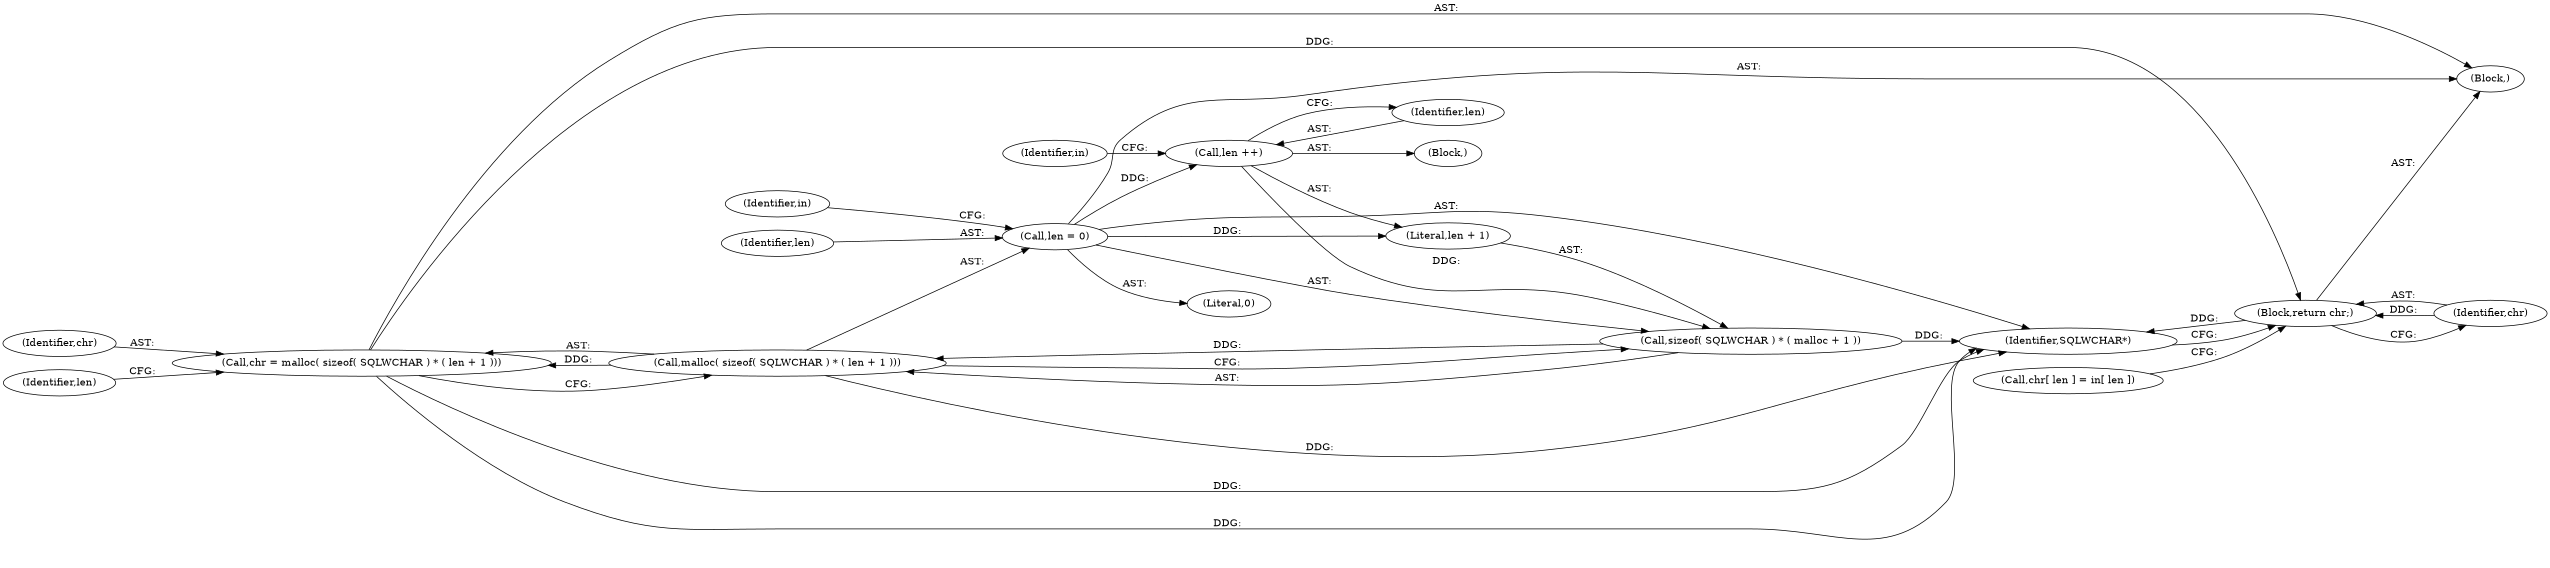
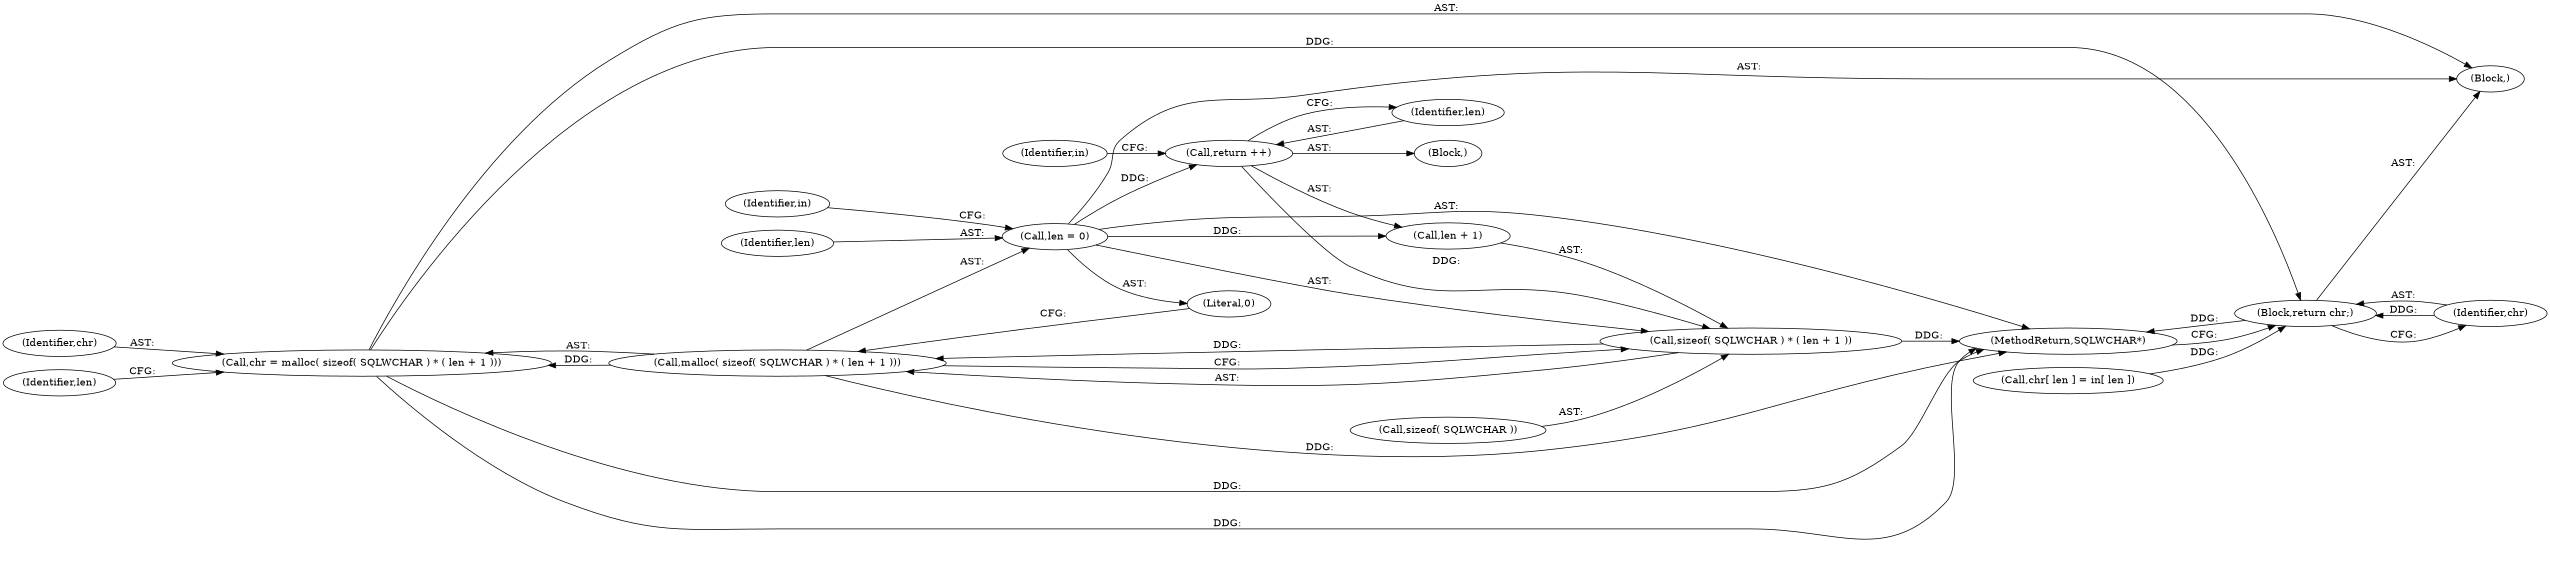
node "(Call,len ++)": label "(Call,len ++)" -> "(Call,return ++)"
node "(Literal,len + 1)": label "(Literal,len + 1)" -> "(Call,len + 1)"
node "(Call,sizeof( SQLWCHAR ) * ( malloc + 1 ))": label "(Call,sizeof( SQLWCHAR ) * ( malloc + 1 ))" -> "(Call,sizeof( SQLWCHAR ) * ( len + 1 ))"
node "(Identifier,SQLWCHAR*)": label "(Identifier,SQLWCHAR*)" -> "(MethodReturn,SQLWCHAR*)"
edge "(Call,chr[ len ] = in[ len ])" -> "(Block,return chr;)": label "CFG: " -> "DDG: "
edge "(Call,chr = malloc( sizeof( SQLWCHAR ) * ( len + 1 )))" -> "(Call,malloc( sizeof( SQLWCHAR ) * ( len + 1 )))": now "(Literal,0)" -> "(Call,malloc( sizeof( SQLWCHAR ) * ( len + 1 )))"
node "(Call,sizeof( SQLWCHAR ))": added
